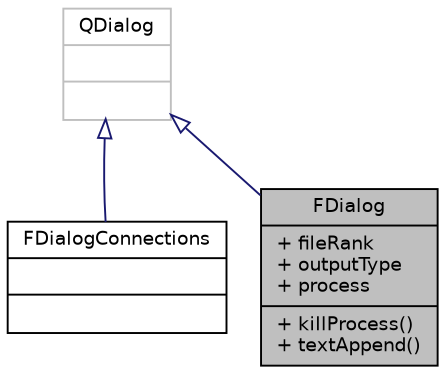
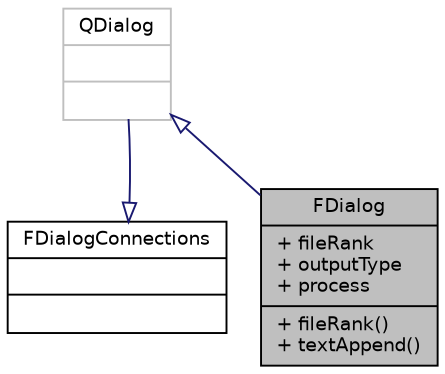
edge "FDialogConnections" -> "QDialog": reversed
node "FDialog": text "+ killProcess()" -> "+ fileRank()"
